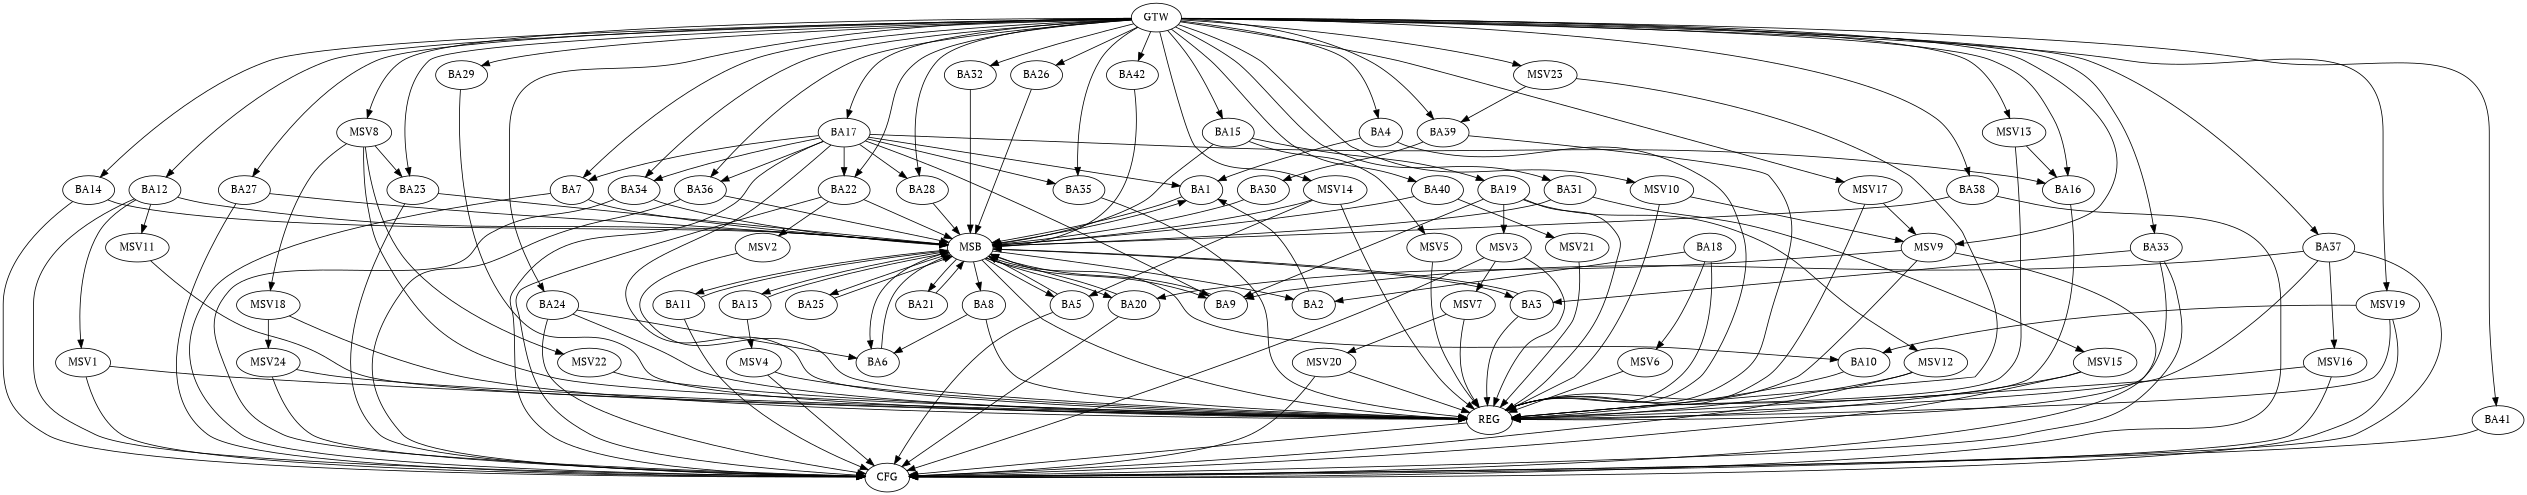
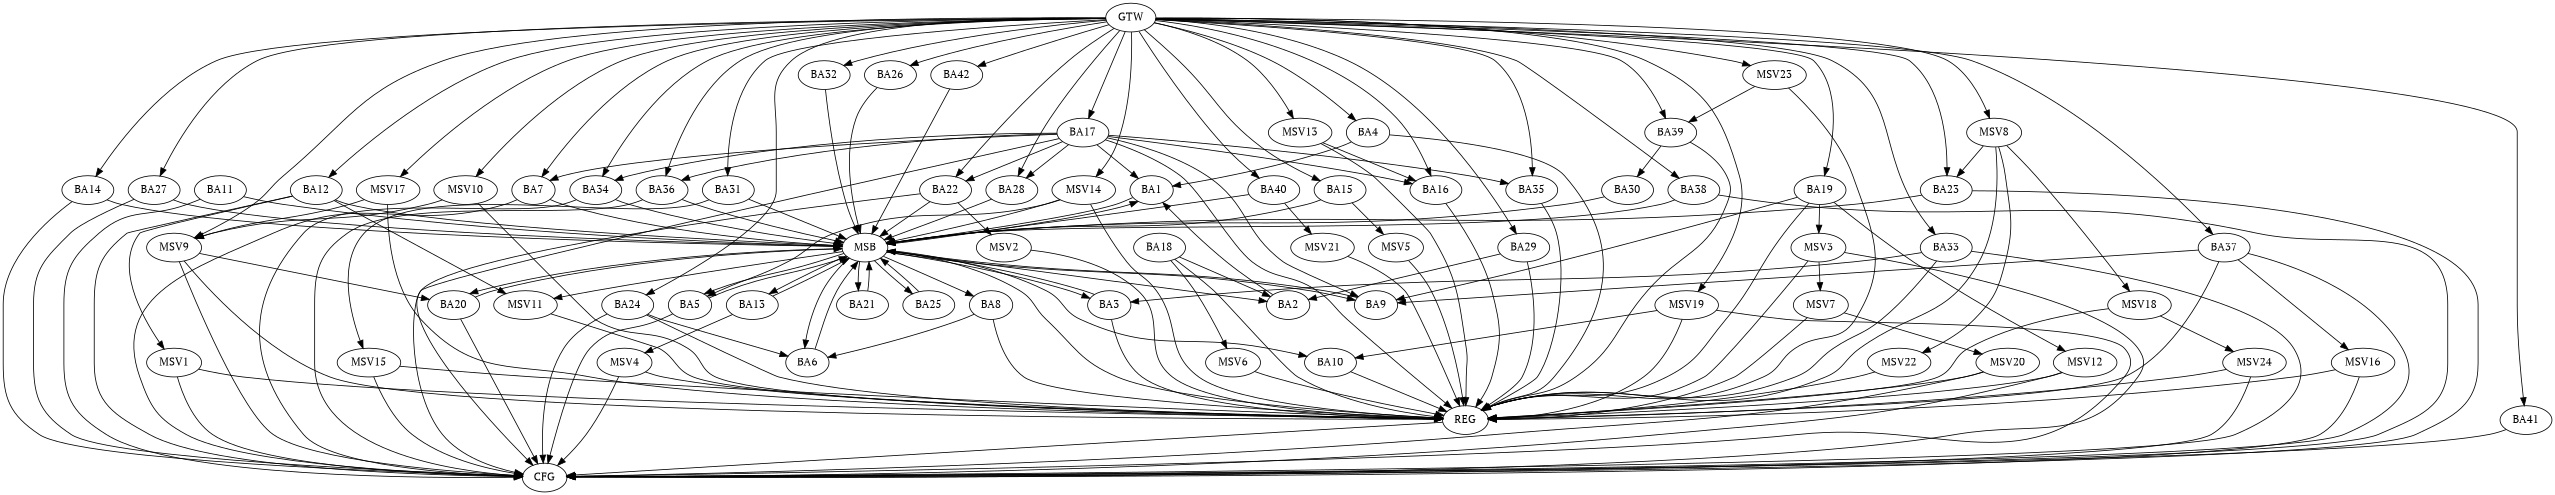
edge "BA15" -> "BA19": now "GTW" -> "BA19"
edge "MSB" -> "BA11": now "MSB" -> "MSV11"
edge "BA29" -> "BA2": added
